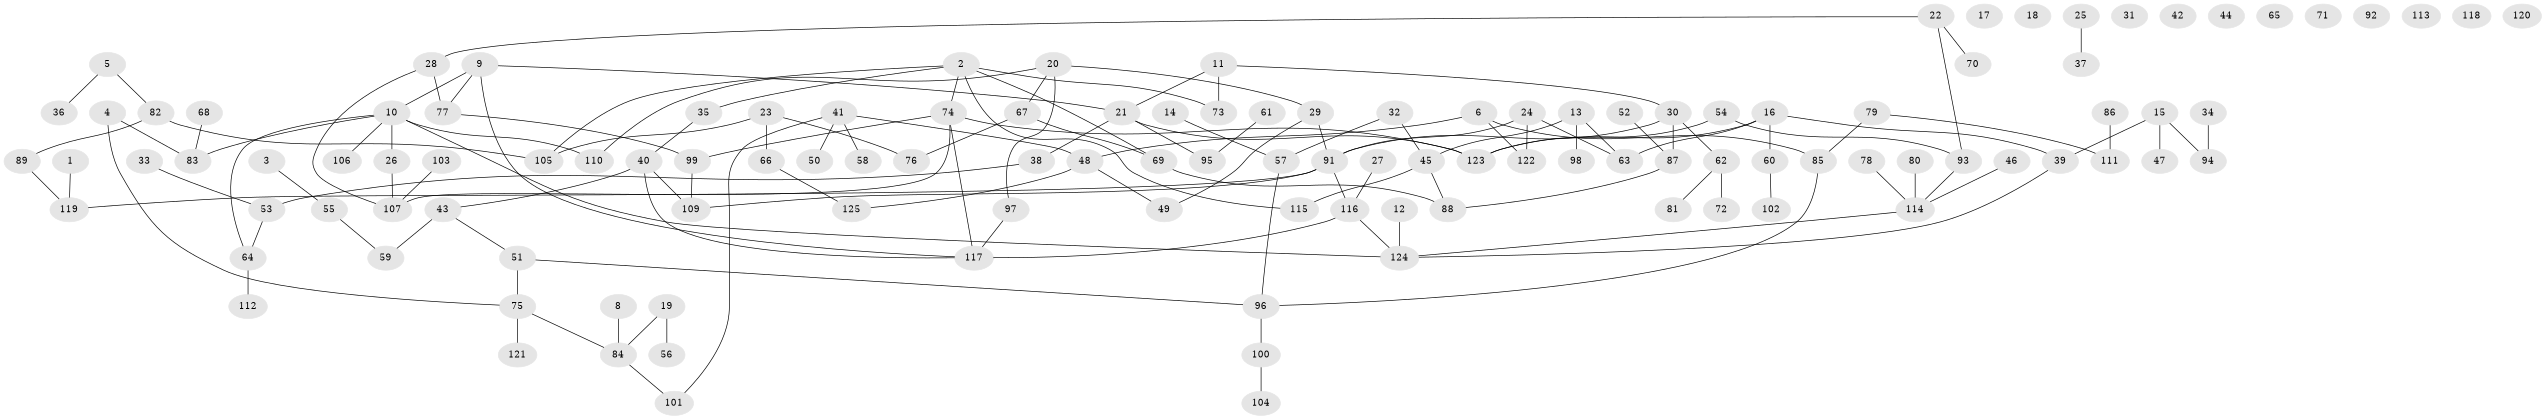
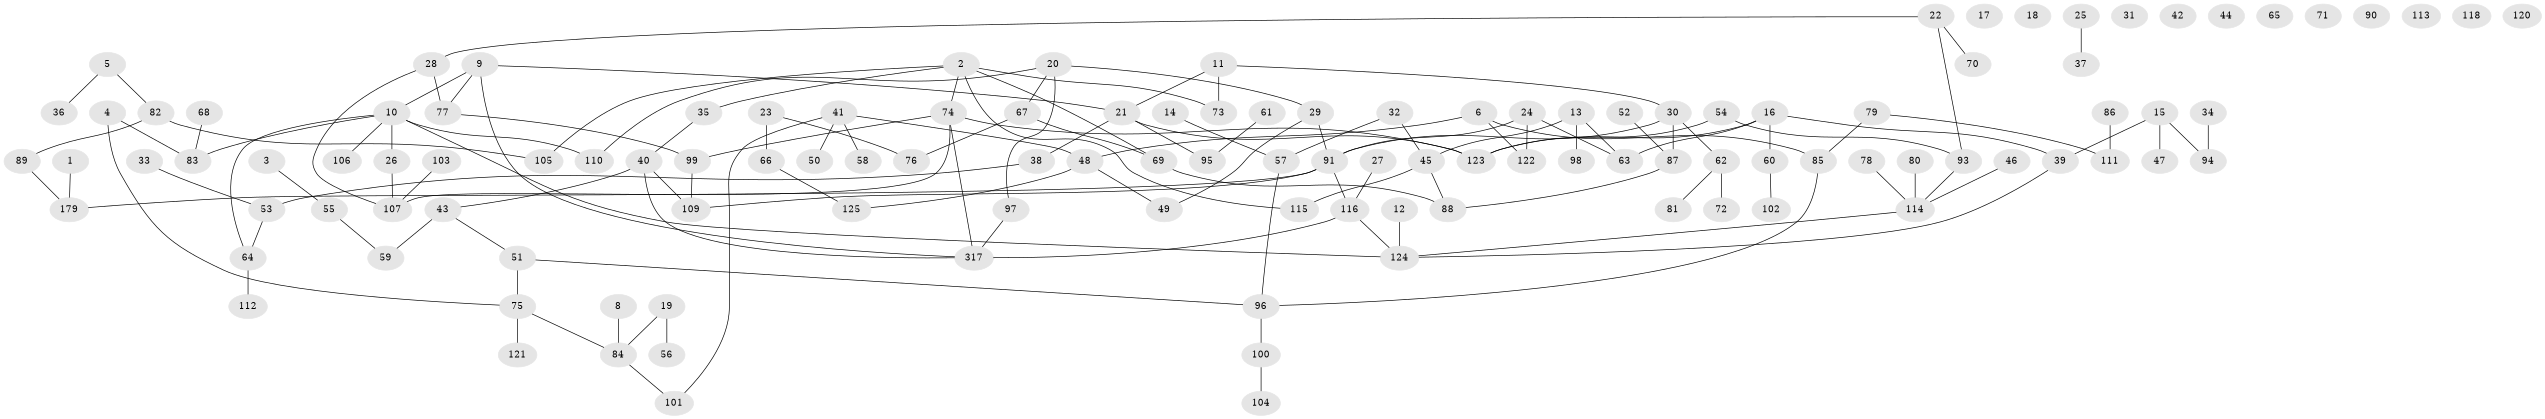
node "92": label "92" -> "90"
edge "23" -- "105": removed
node "119": label "119" -> "179"
node "117": label "117" -> "317"
